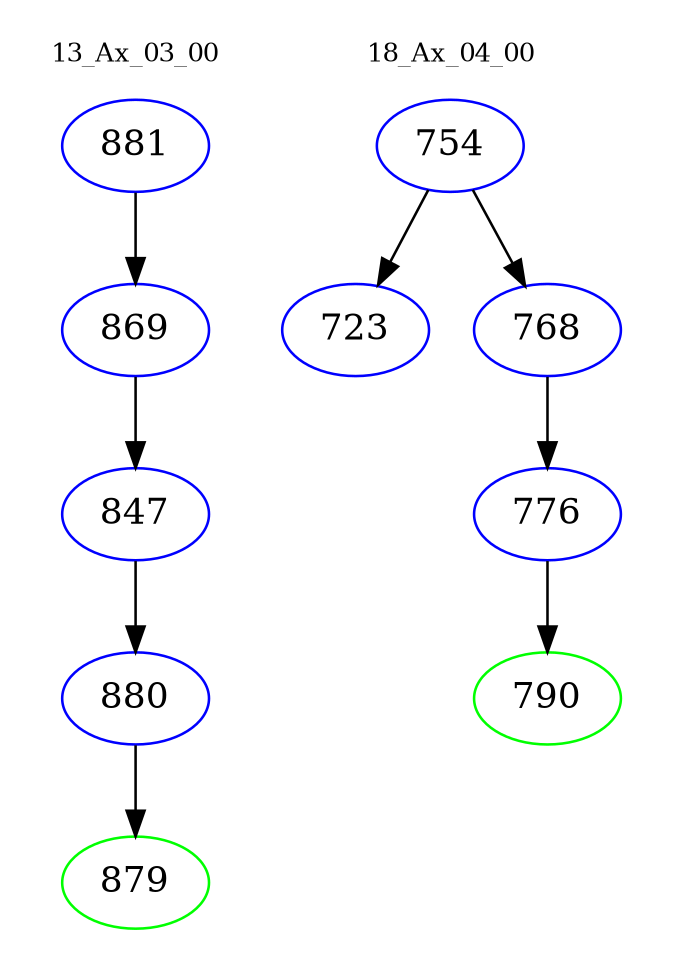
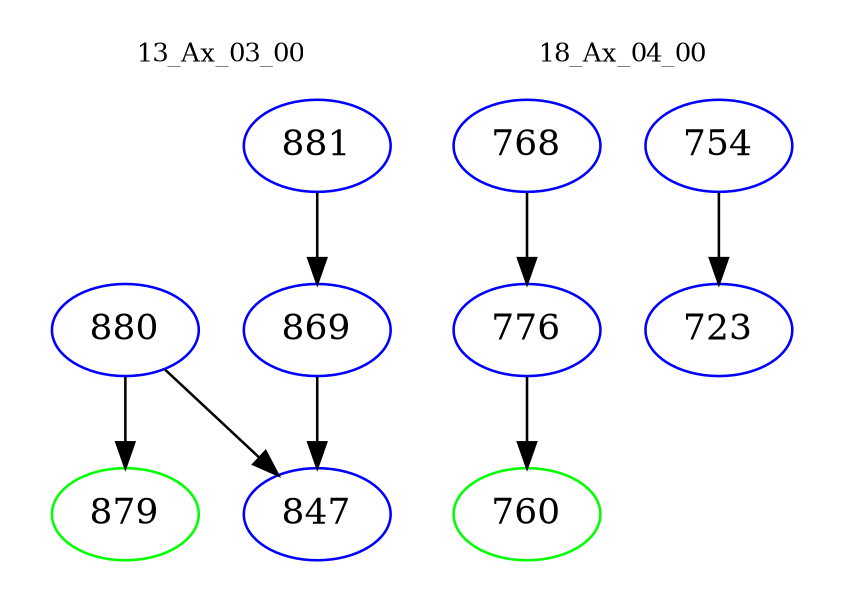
edge "754" -> "768": removed
edge "847" -> "880": reversed
node "790": label "790" -> "760"
